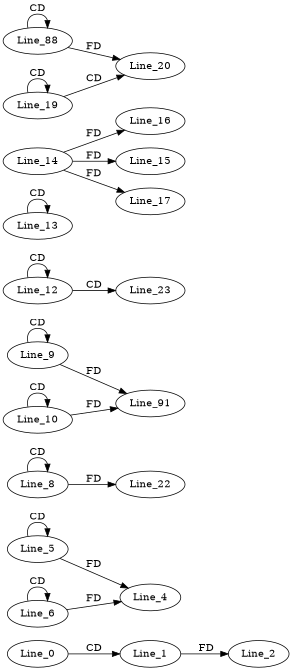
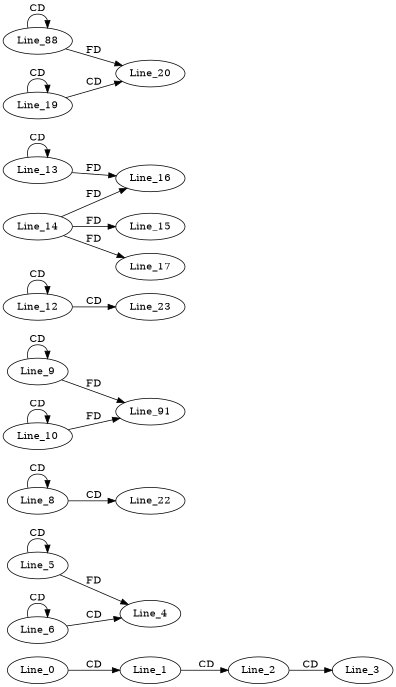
edge "Line_13" -> "Line_16": added, label "FD"
edge "Line_8" -> "Line_22": label "FD" -> "CD"
edge "Line_6" -> "Line_4": label "FD" -> "CD"
edge "Line_1" -> "Line_2": label "FD" -> "CD"
node "Line_3": added
